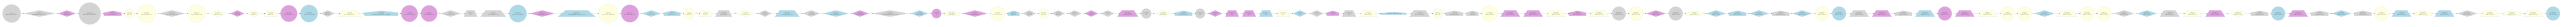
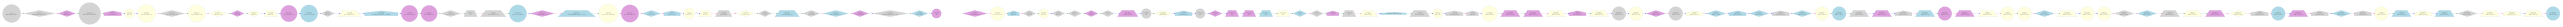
node "0x5fe8c9bd call 0x5fe941ef": removed
